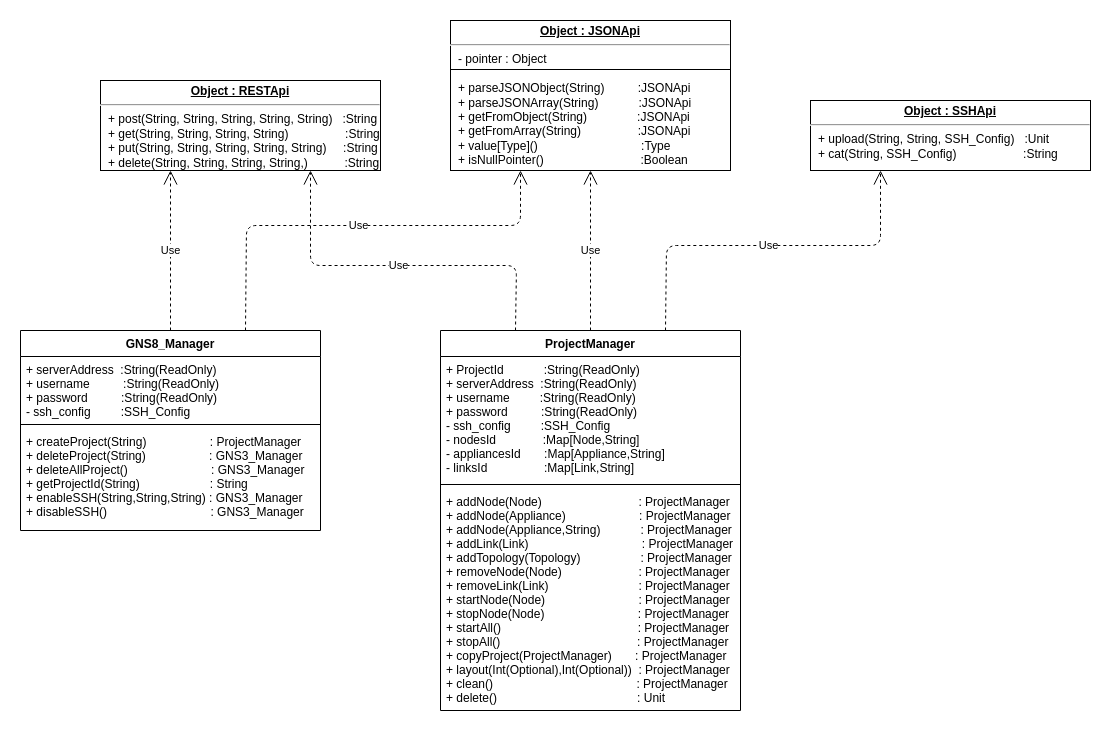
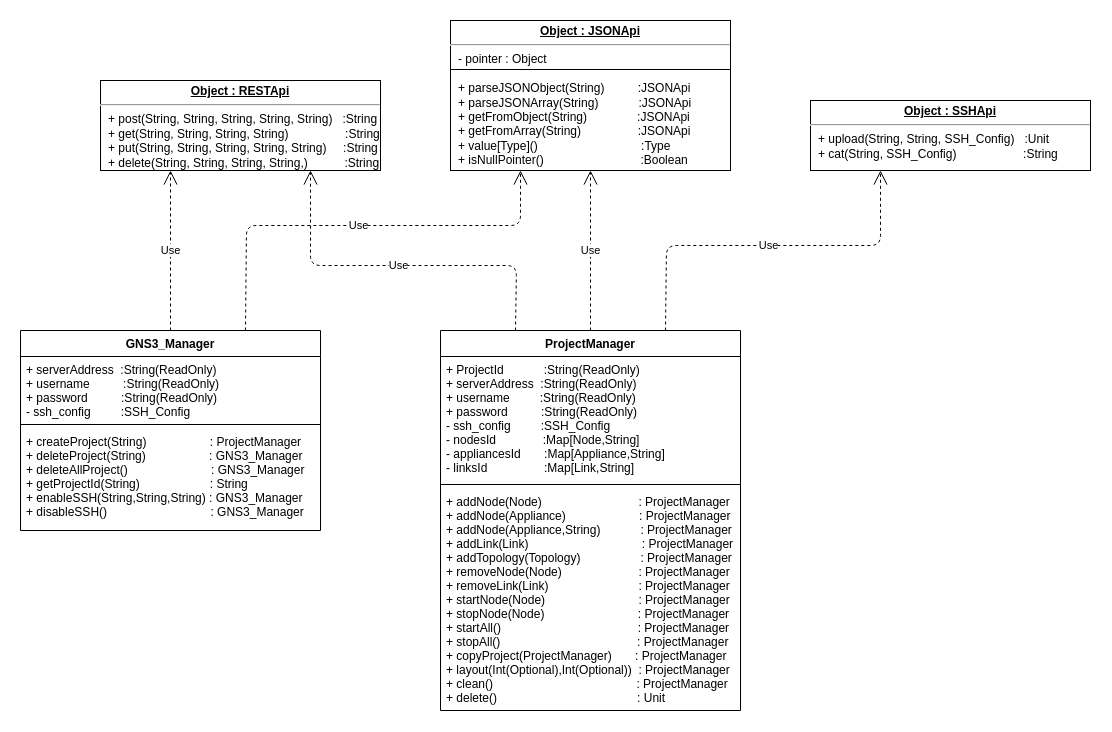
node "GNS8_Manager": label "GNS8_Manager" -> "GNS3_Manager"
